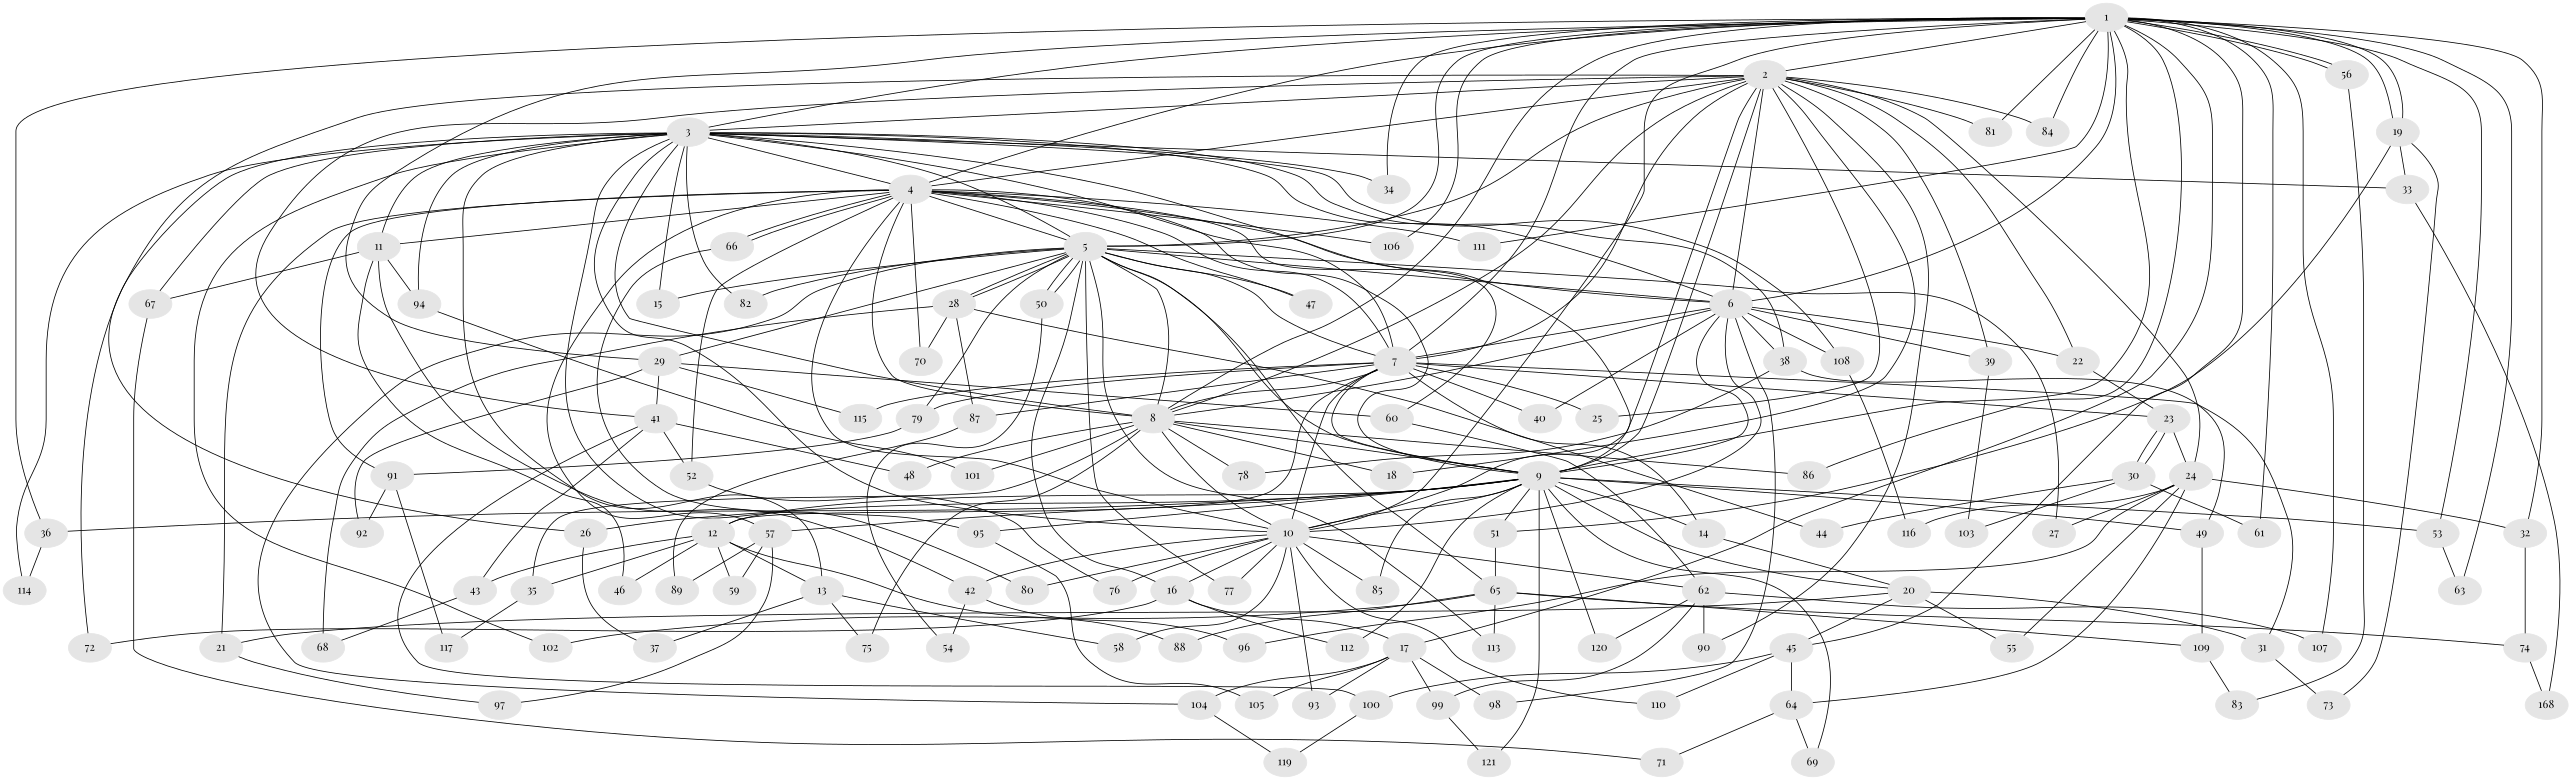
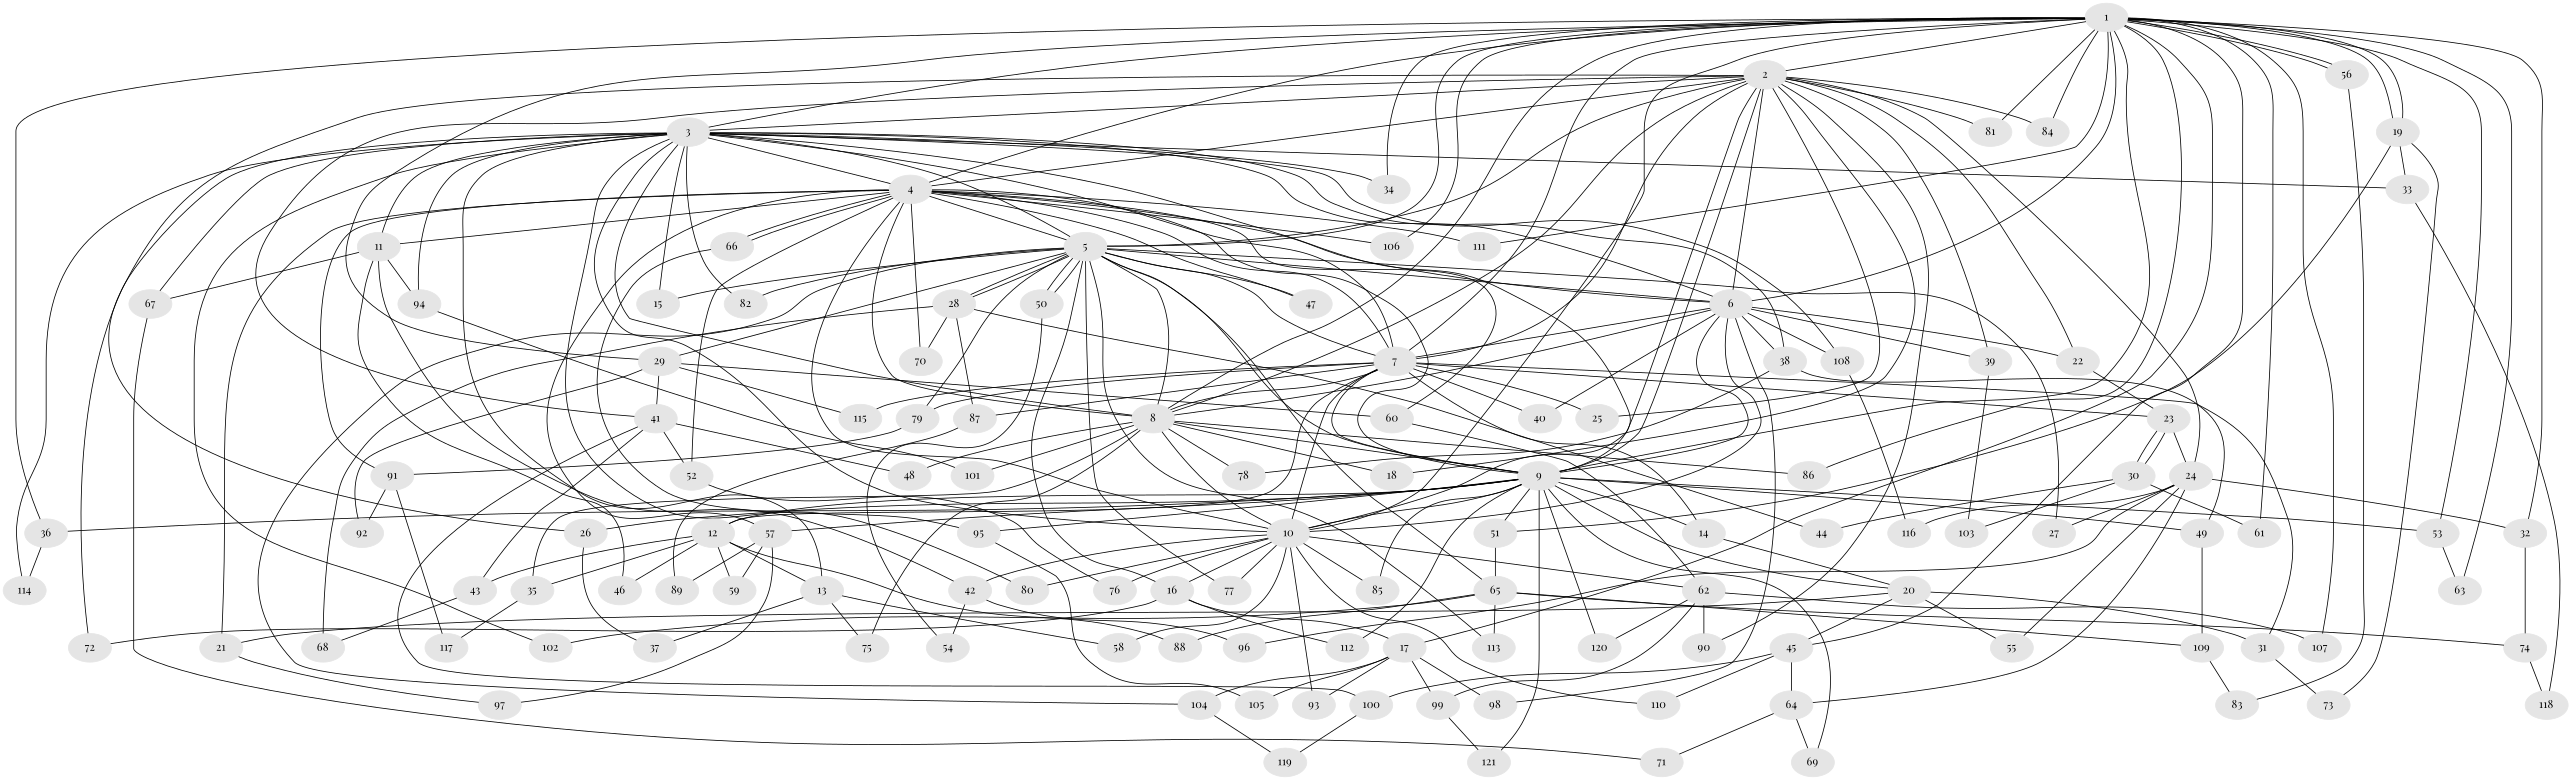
node "168": label "168" -> "118"
